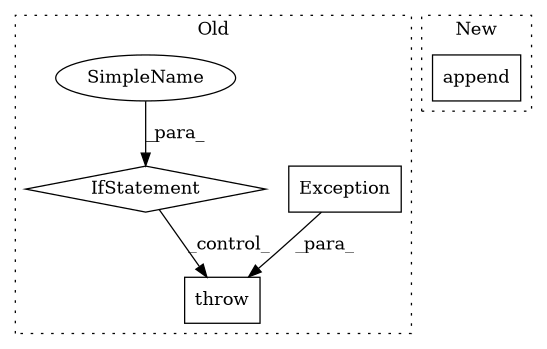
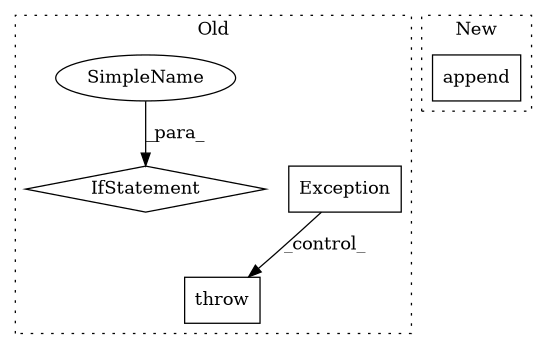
edge "IfStatement" -> "throw": removed, label "_control_"
edge "Exception" -> "throw": label "_para_" -> "_control_"
